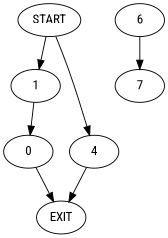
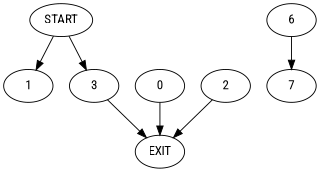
node "2": added
edge "1" -> "0": removed
node "4": label "4" -> "3"
